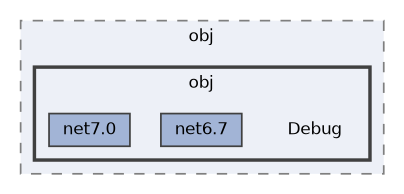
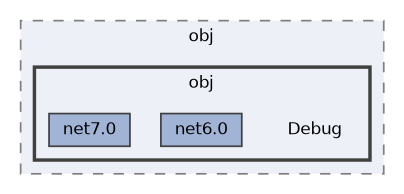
node "net6.7": label "net6.7" -> "net6.0"
